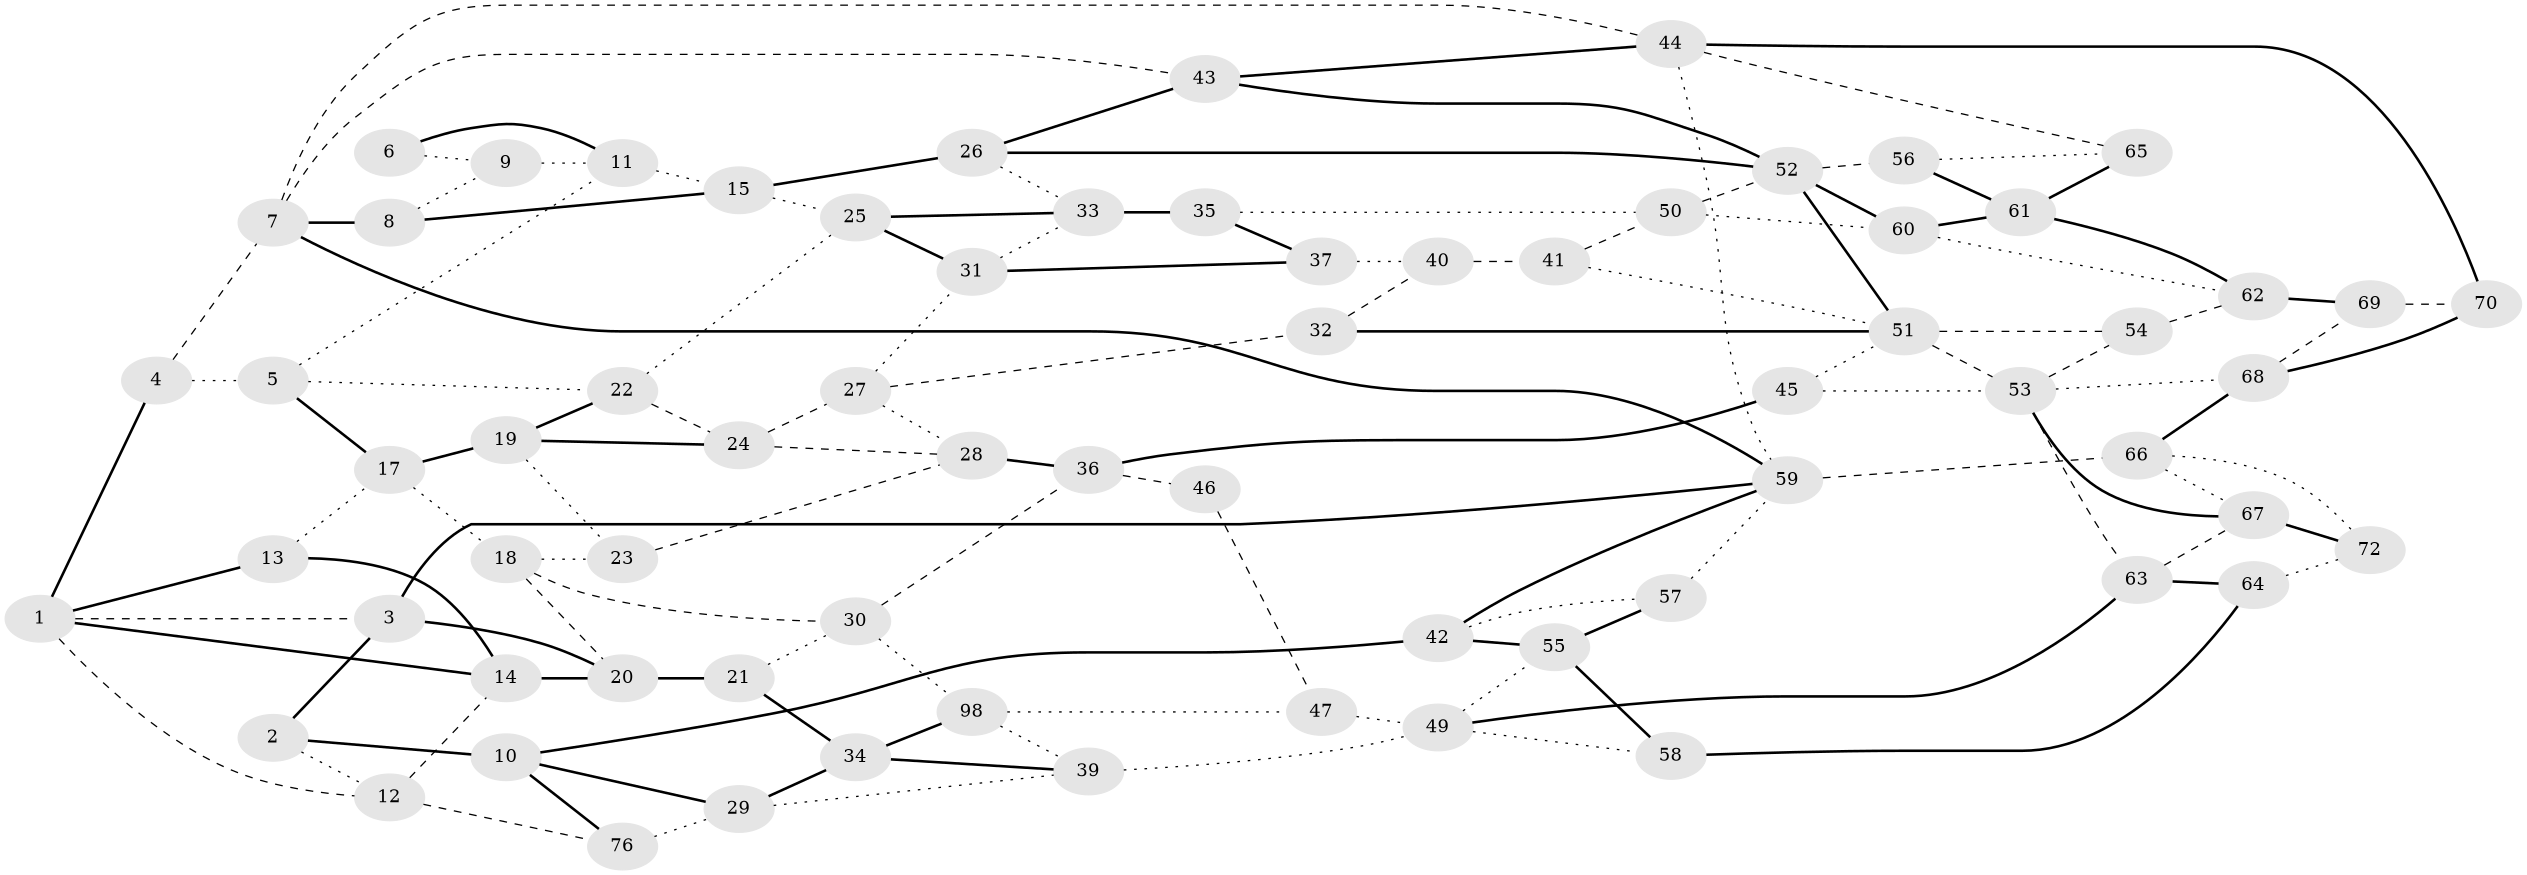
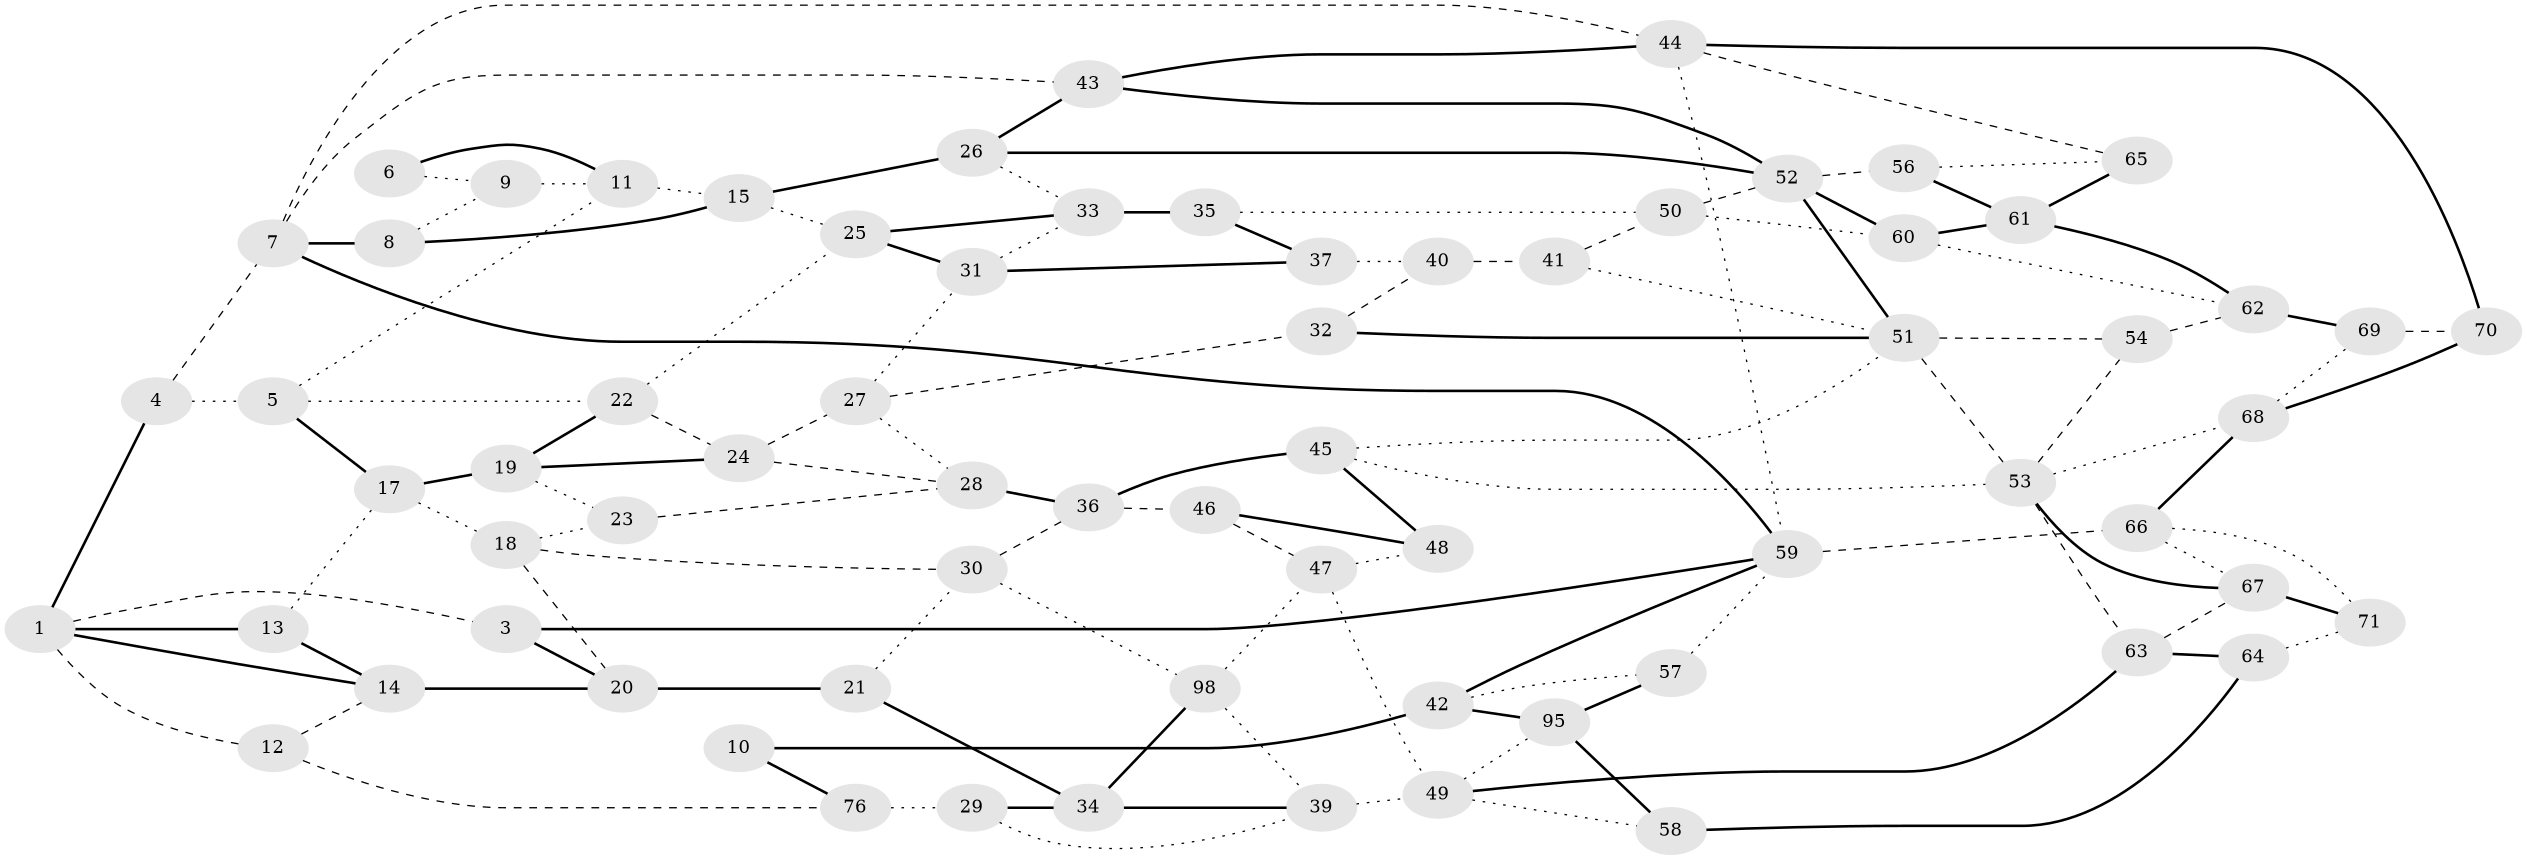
edge "69" -- "68": style dashed -> dotted
node "48": added
node "72": label "72" -> "71"
node "55": label "55" -> "95"
node "2": removed
edge "10" -- "29": removed
